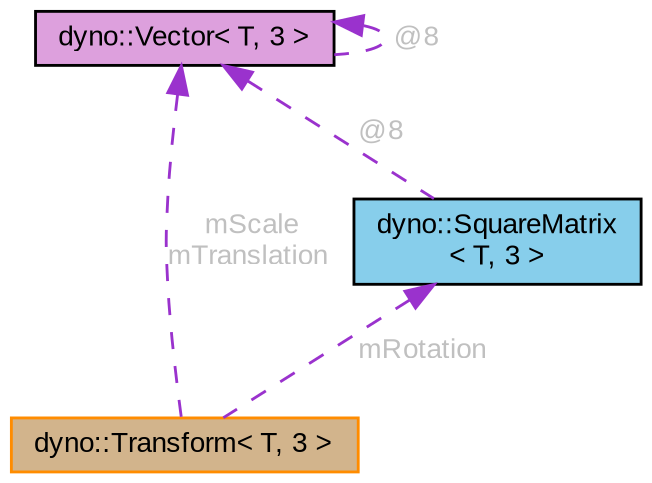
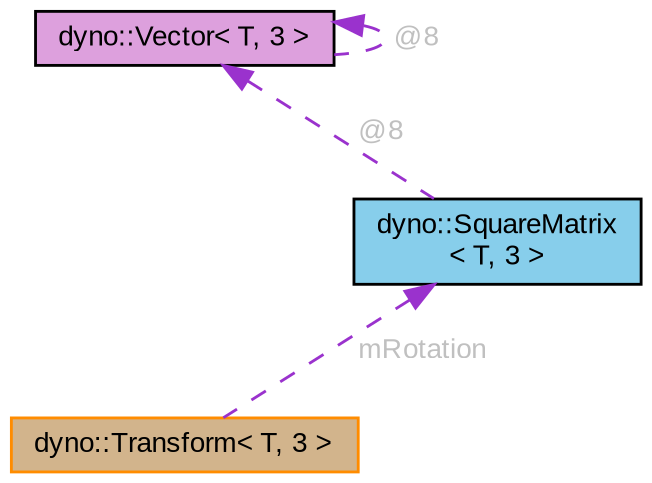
edge "dyno::Transform< T, 3 >" -> "dyno::Vector< T, 3 >": removed, label "mScale mTranslation"
